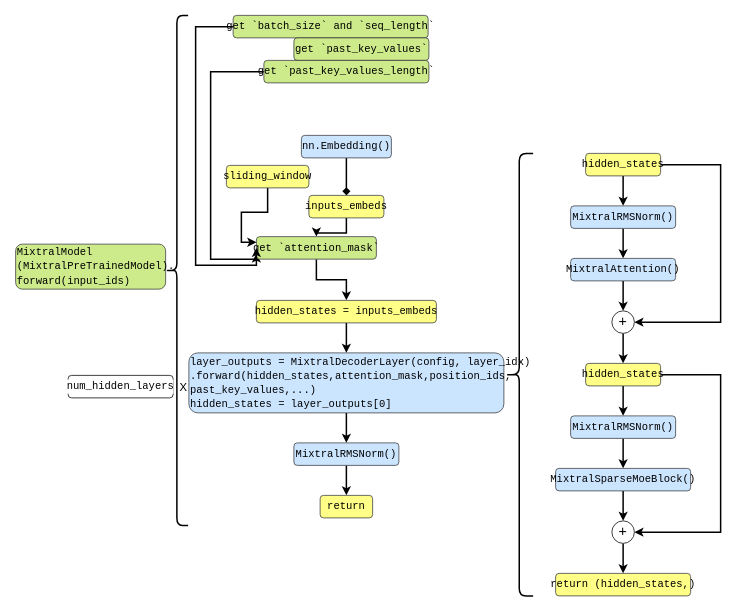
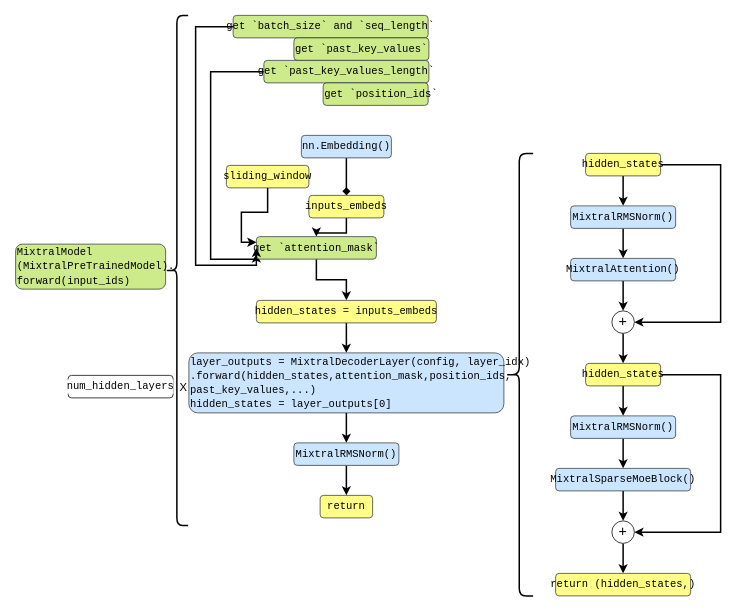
node "get `position_ids`": added
